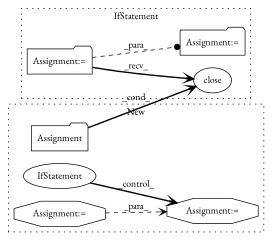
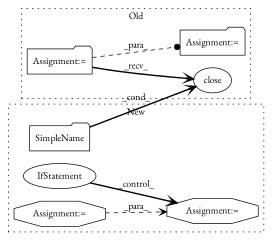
cluster "IfStatement": label "IfStatement" -> "Old"
node "Assignment": label "Assignment" -> "SimpleName"
